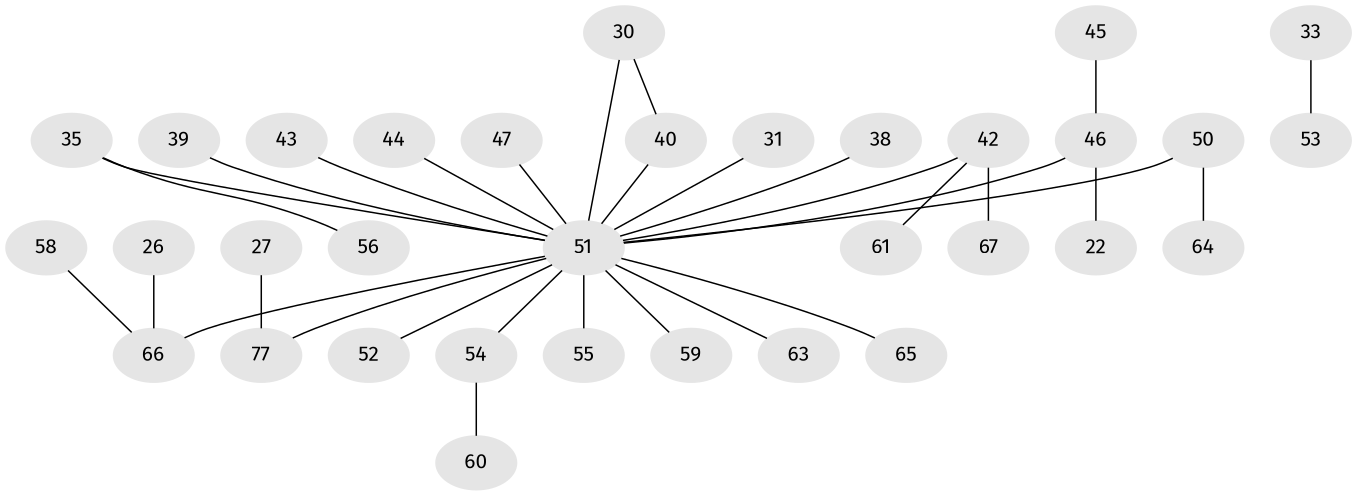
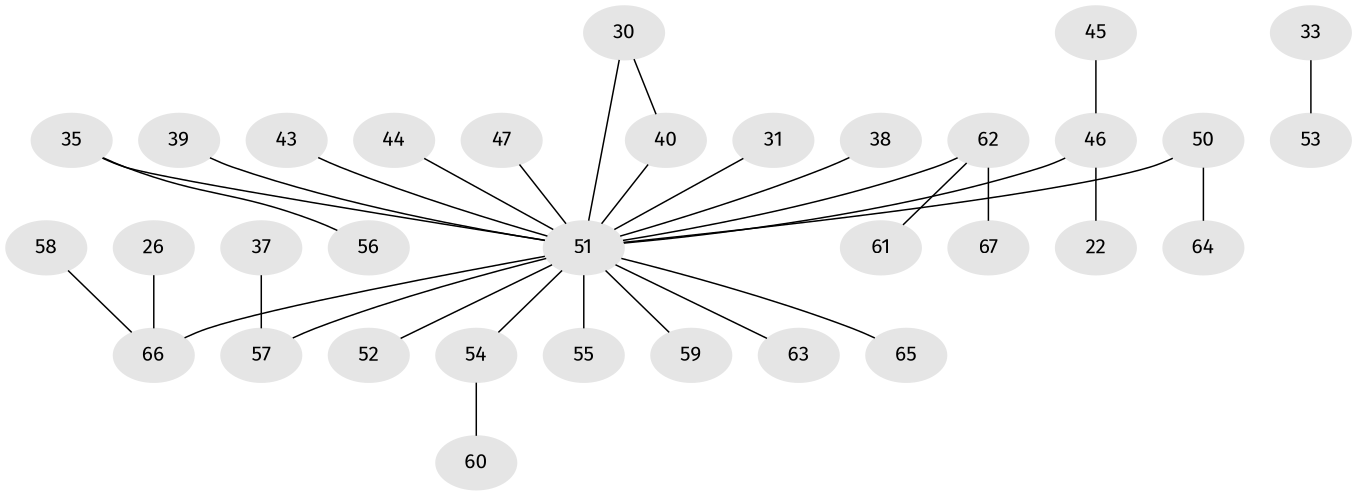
node "42": label "42" -> "62"
node "27": label "27" -> "37"
node "77": label "77" -> "57"
